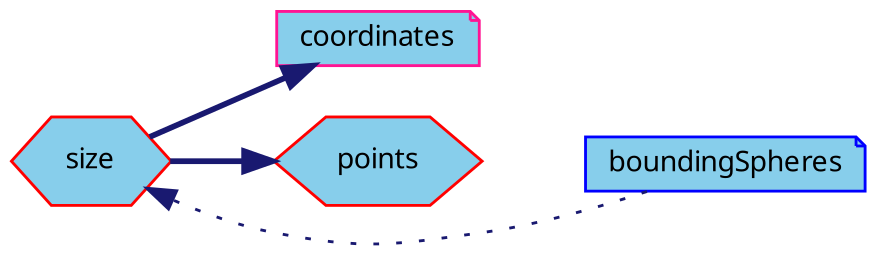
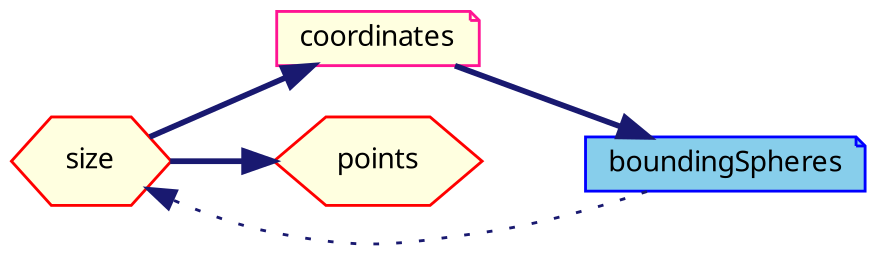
node "coordinates": fillcolor skyblue -> lightyellow
edge "coordinates" -> "boundingSpheres": added
node "size": fillcolor skyblue -> lightyellow
node "points": fillcolor skyblue -> lightyellow
